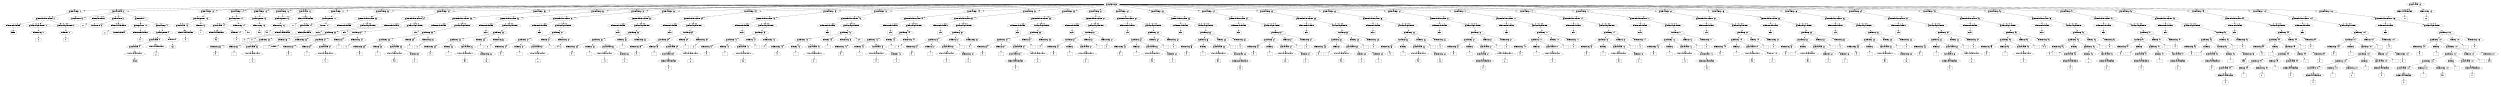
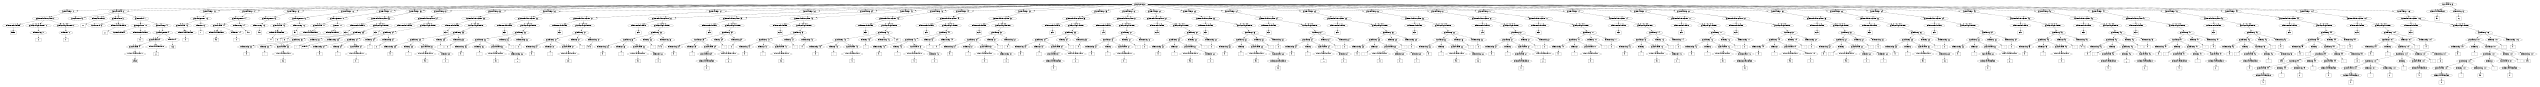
edge "AST_variable (16)" -> "AST_assignment (16)": reversed
node "{1} c": added
